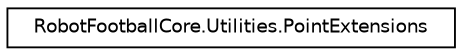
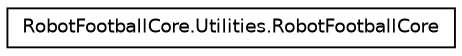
node "RobotFootballCore.Utilities.PointExtensions": label "RobotFootballCore.Utilities.PointExtensions" -> "RobotFootballCore.Utilities.RobotFootballCore"
